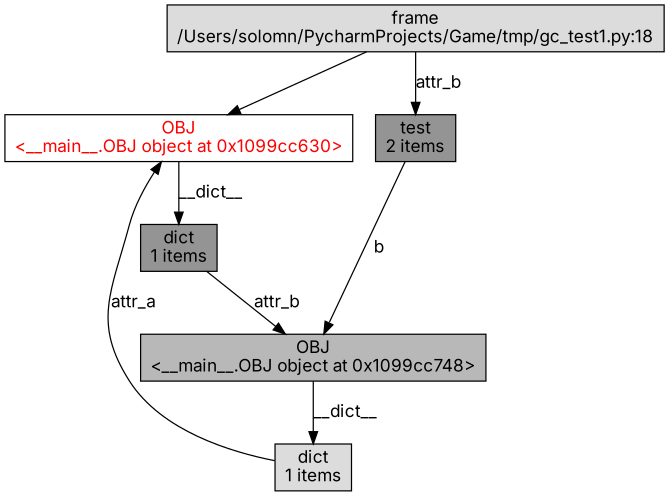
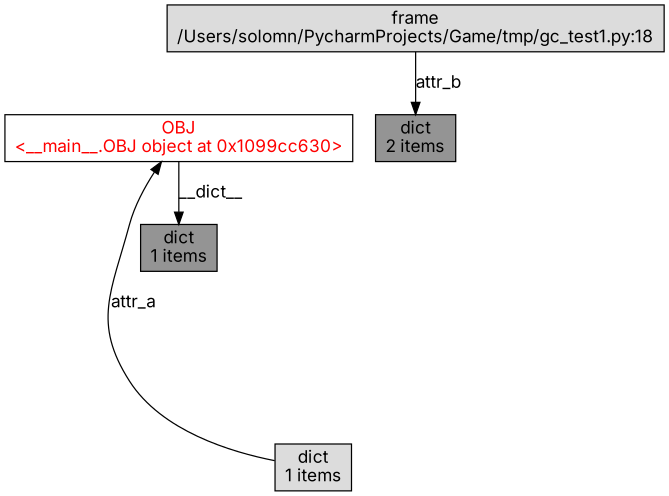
edge "frame /Users/solomn/PycharmProjects/Game/tmp/gc_test1.py:18" -> "OBJ <__main__.OBJ object at 0x1099cc630>": removed
node "test 2 items": label "test 2 items" -> "dict 2 items"
node "OBJ <__main__.OBJ object at 0x1099cc748>": removed
